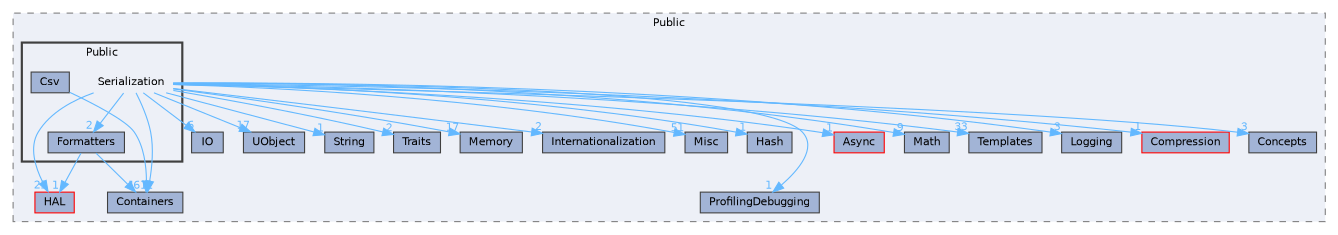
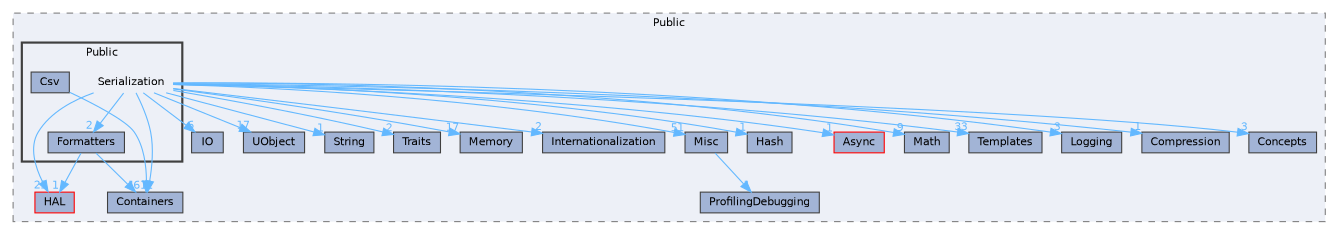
edge "Serialization" -> "ProfilingDebugging": now "Misc" -> "ProfilingDebugging"
node "Compression": color red -> grey25
